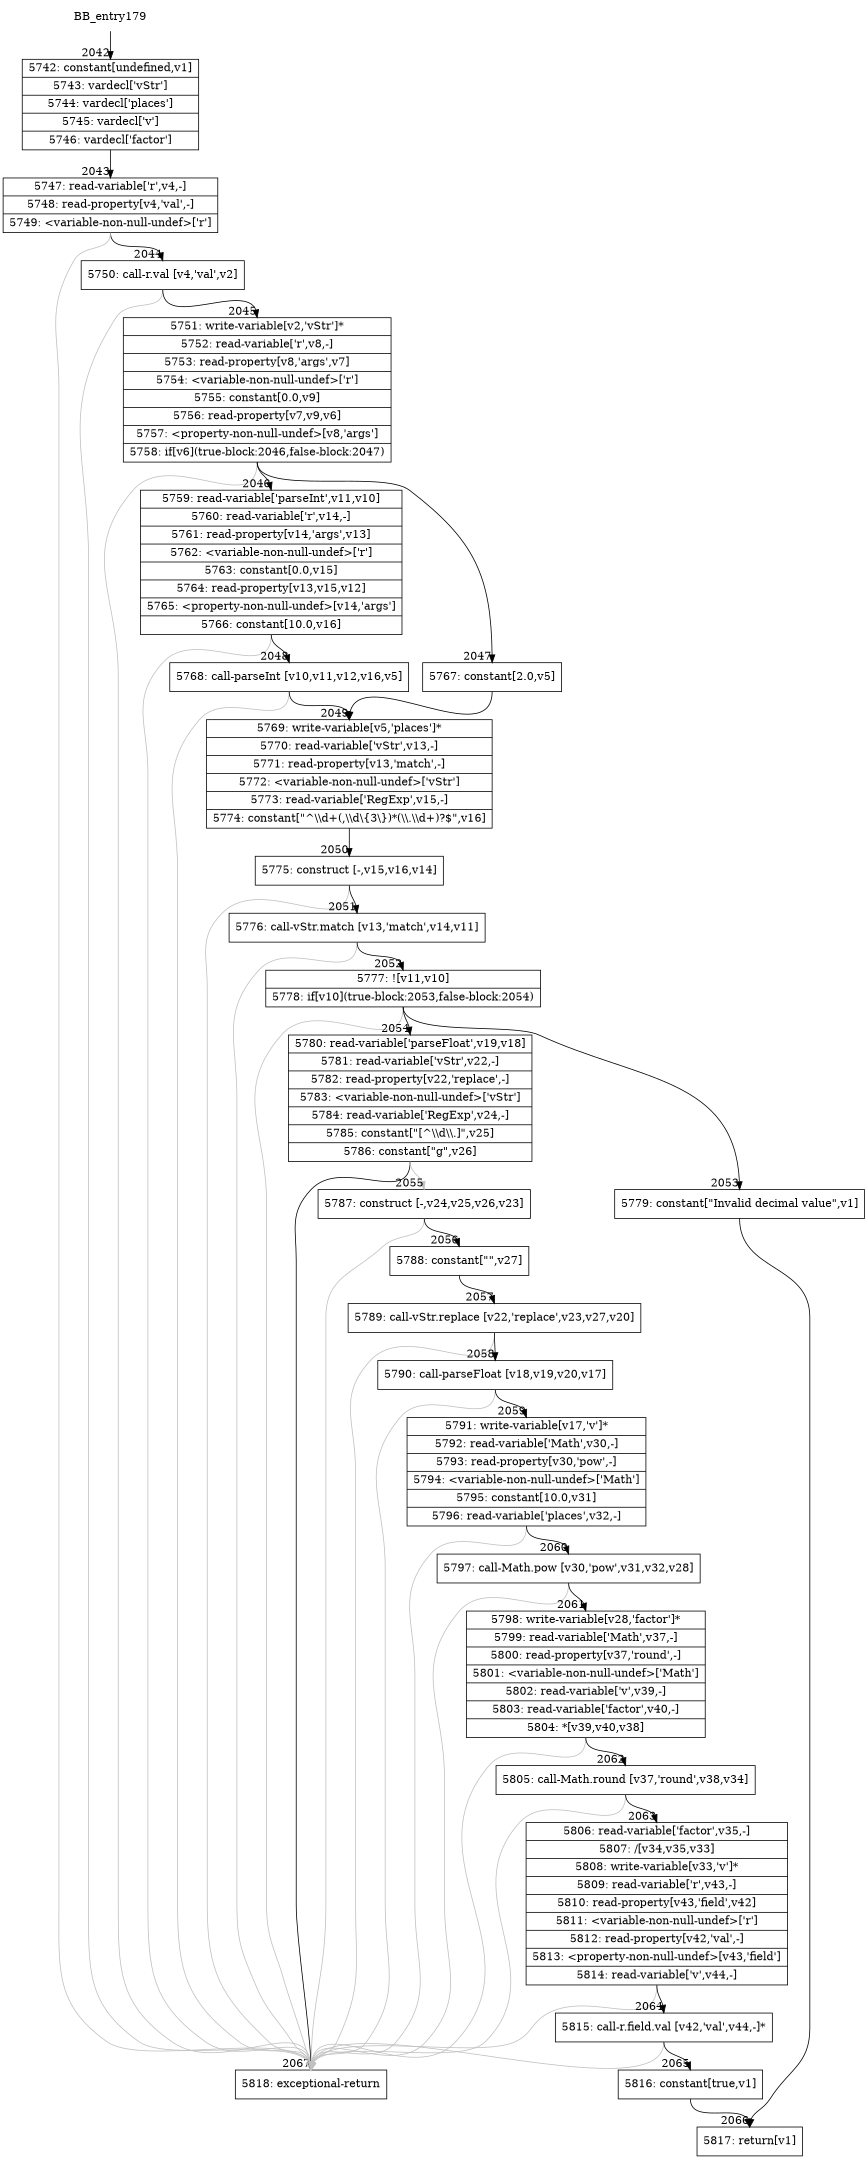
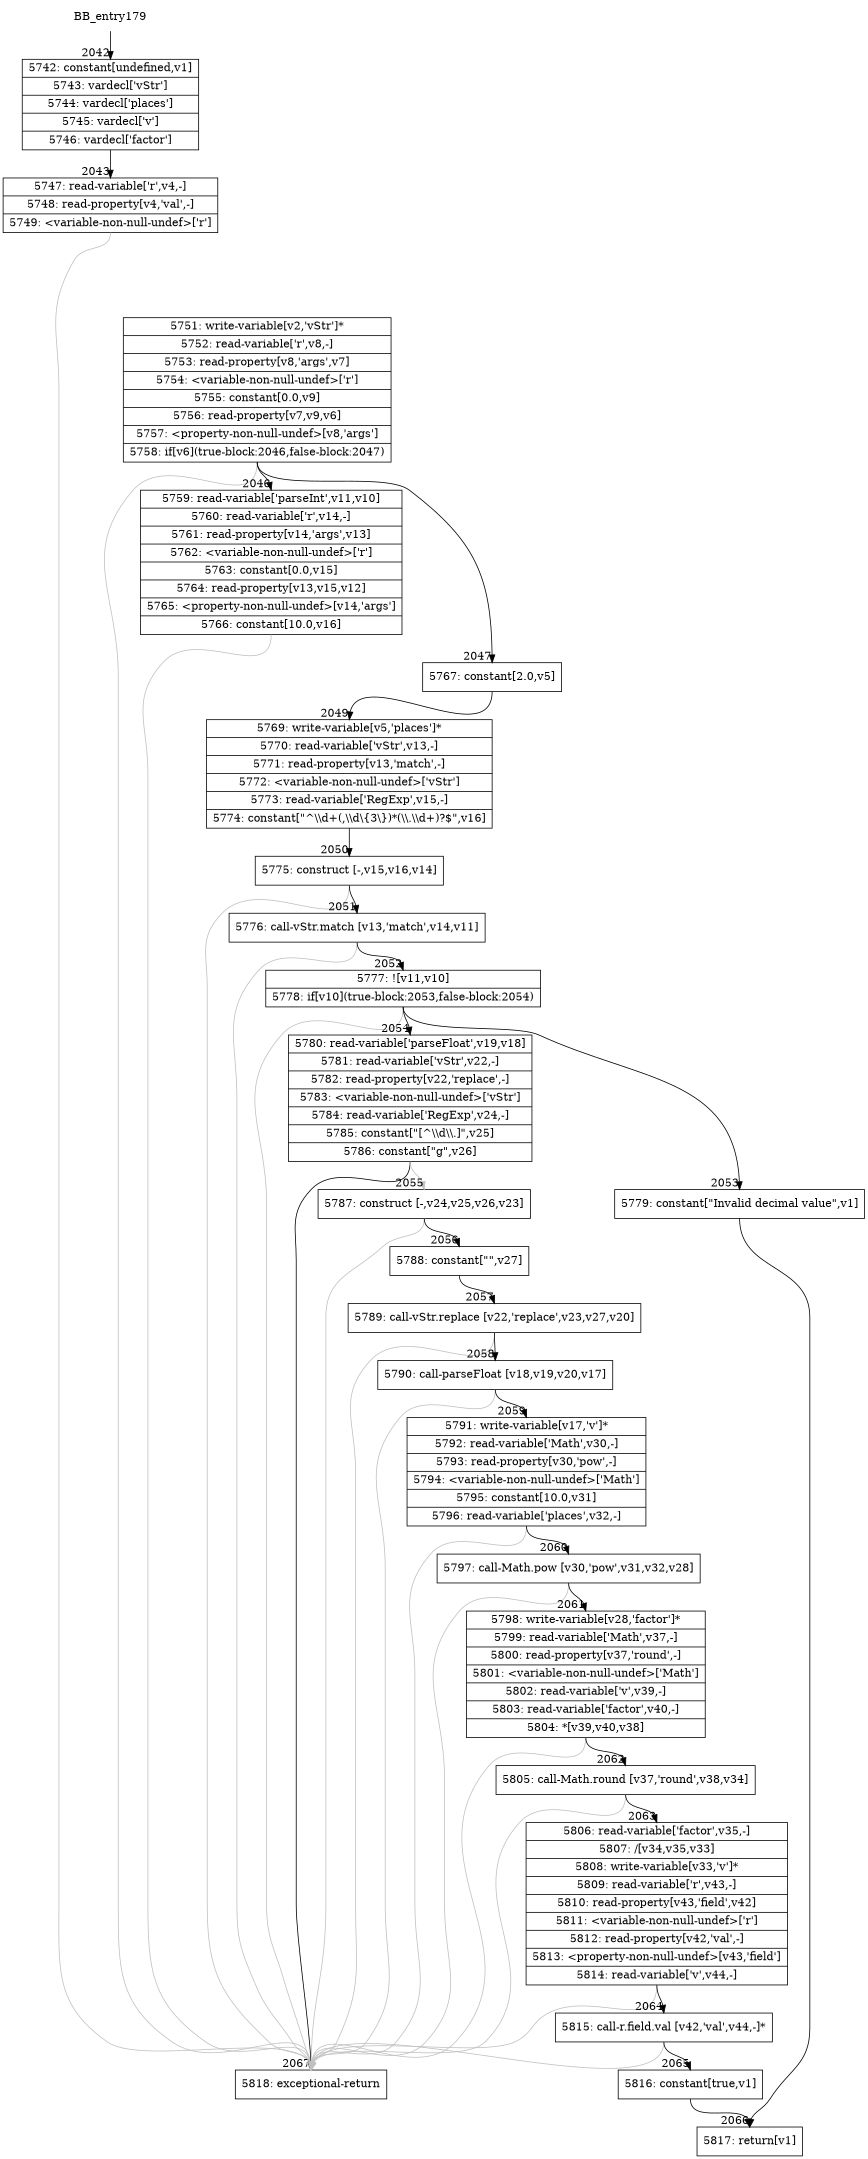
node "5750: call-r.val [v4,'val',v2]": removed
node "5768: call-parseInt [v10,v11,v12,v16,v5]": removed
